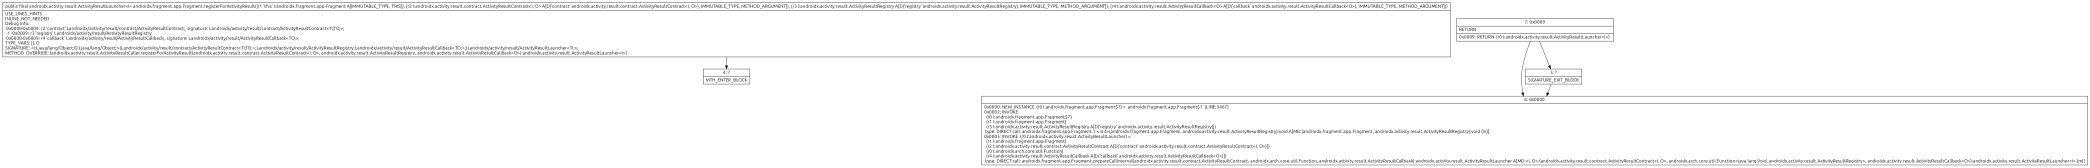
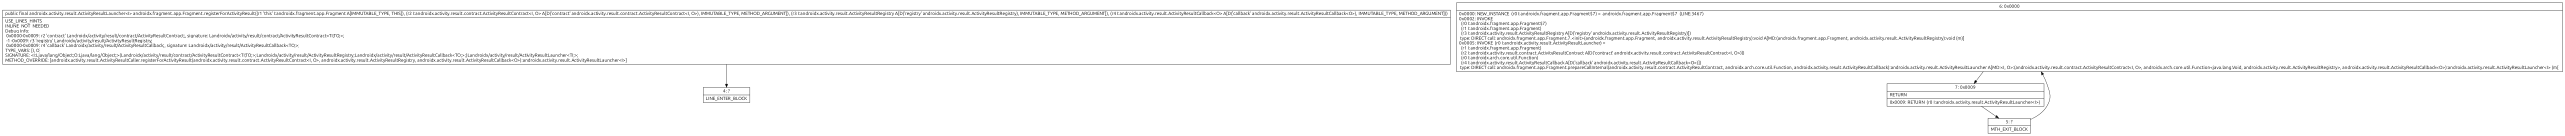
edge "7: 0x0009" -> "6: 0x0000": reversed
node "4: ?": text "MTH_ENTER_BLOCK" -> "LINE_ENTER_BLOCK"
node "5: ?": text "SIGNATURE_EXIT_BLOCK" -> "MTH_EXIT_BLOCK"
